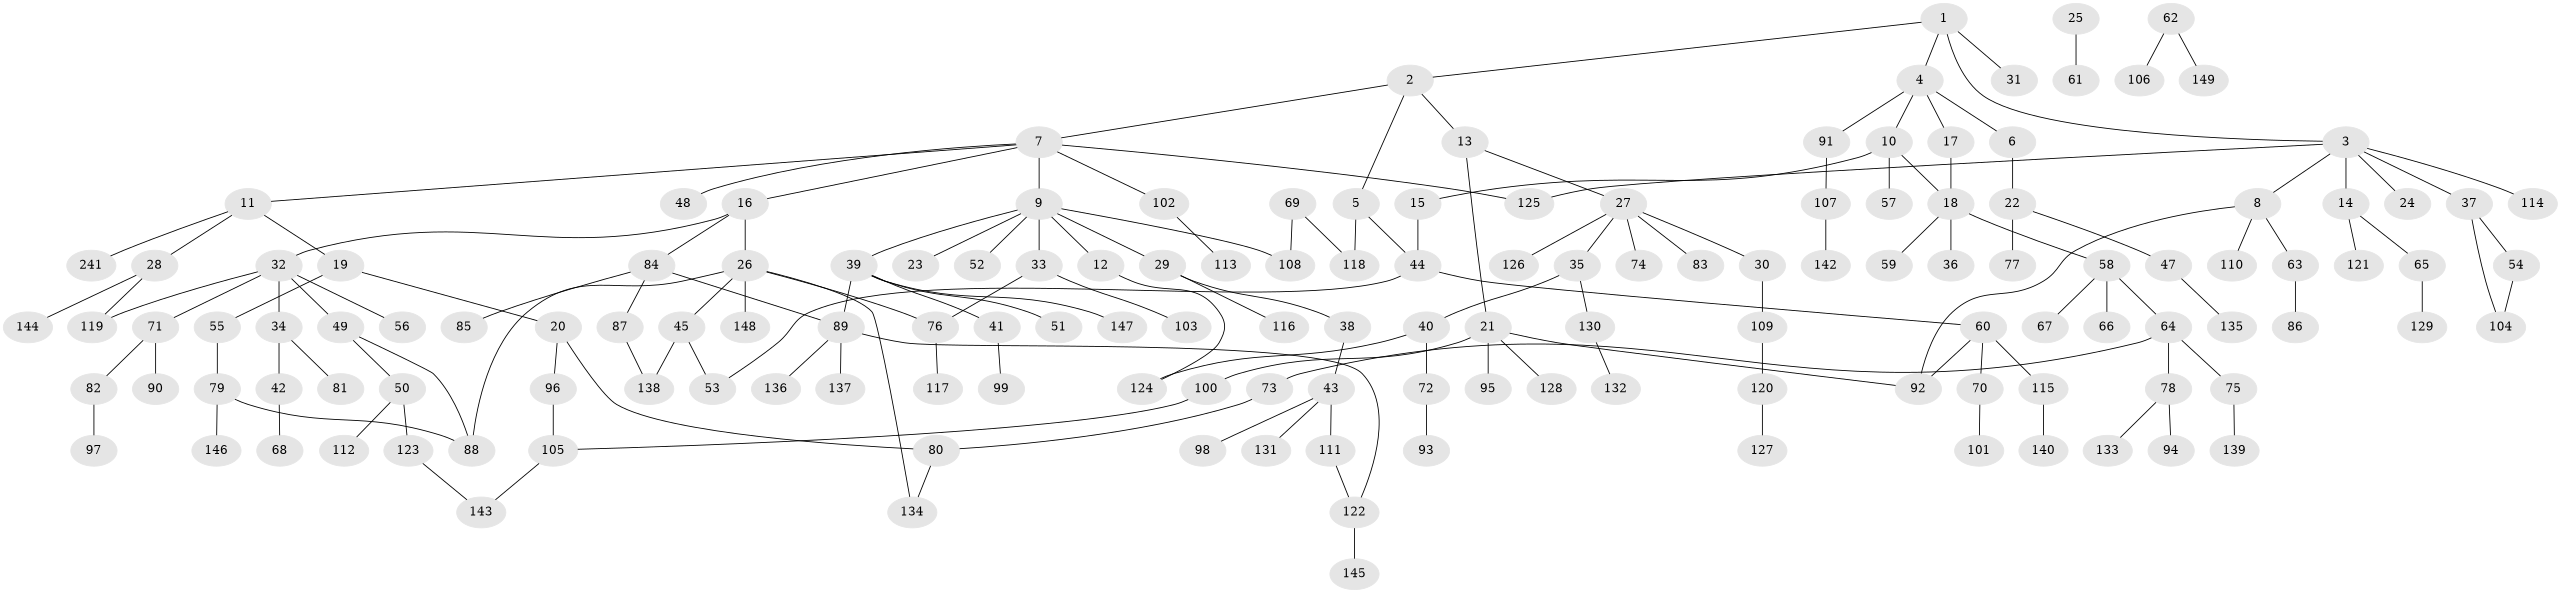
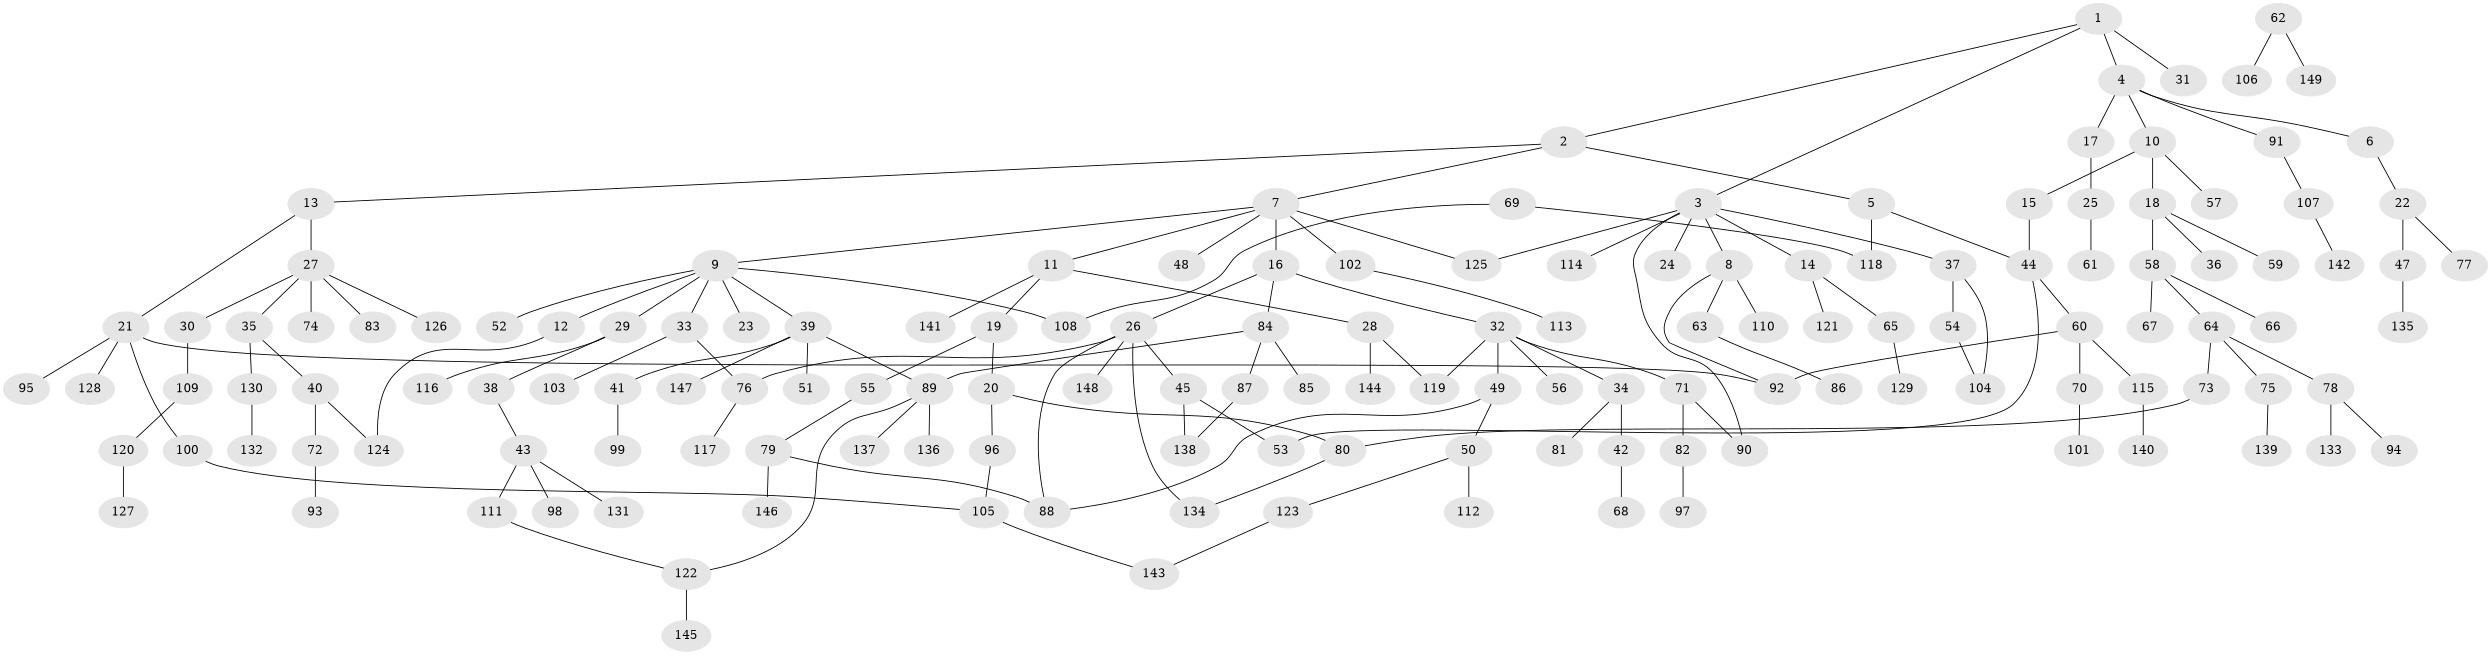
edge "17" -- "18": now "17" -- "25"
node "241": label "241" -> "141"
edge "3" -- "90": added
